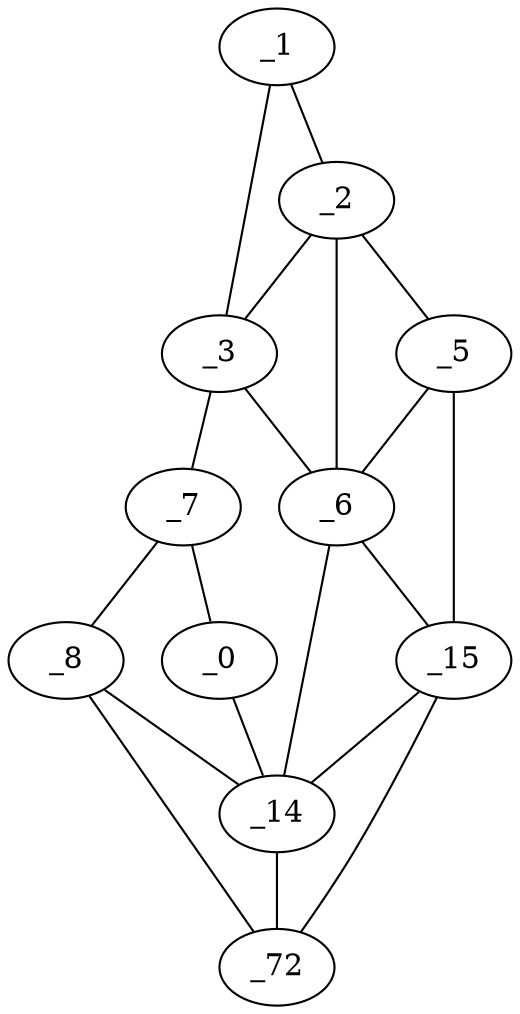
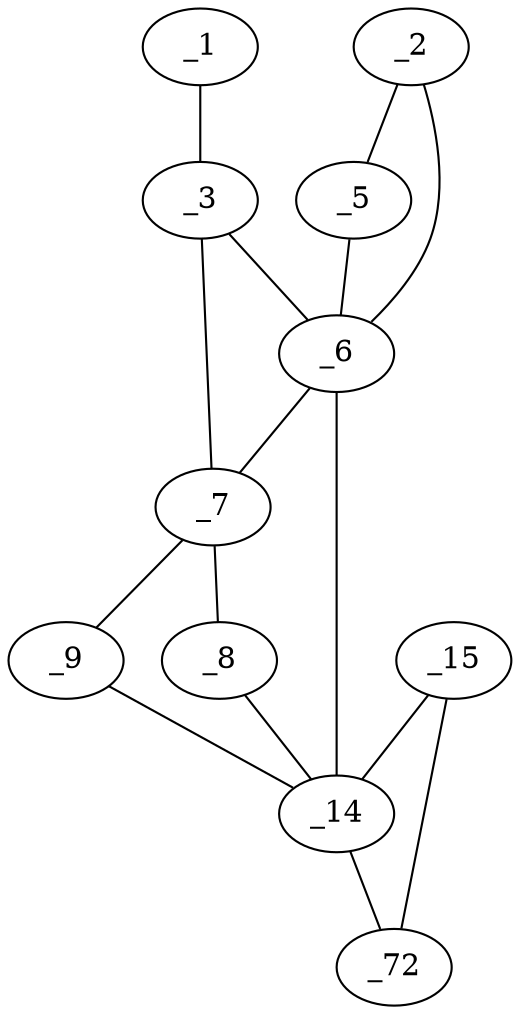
edge "_1" -- "_2": removed
edge "_2" -- "_3": removed
edge "_5" -- "_15": removed
edge "_6" -- "_15": now "_6" -- "_7"
node "_0": label "_0" -> "_9"
edge "_8" -- "_72": removed
